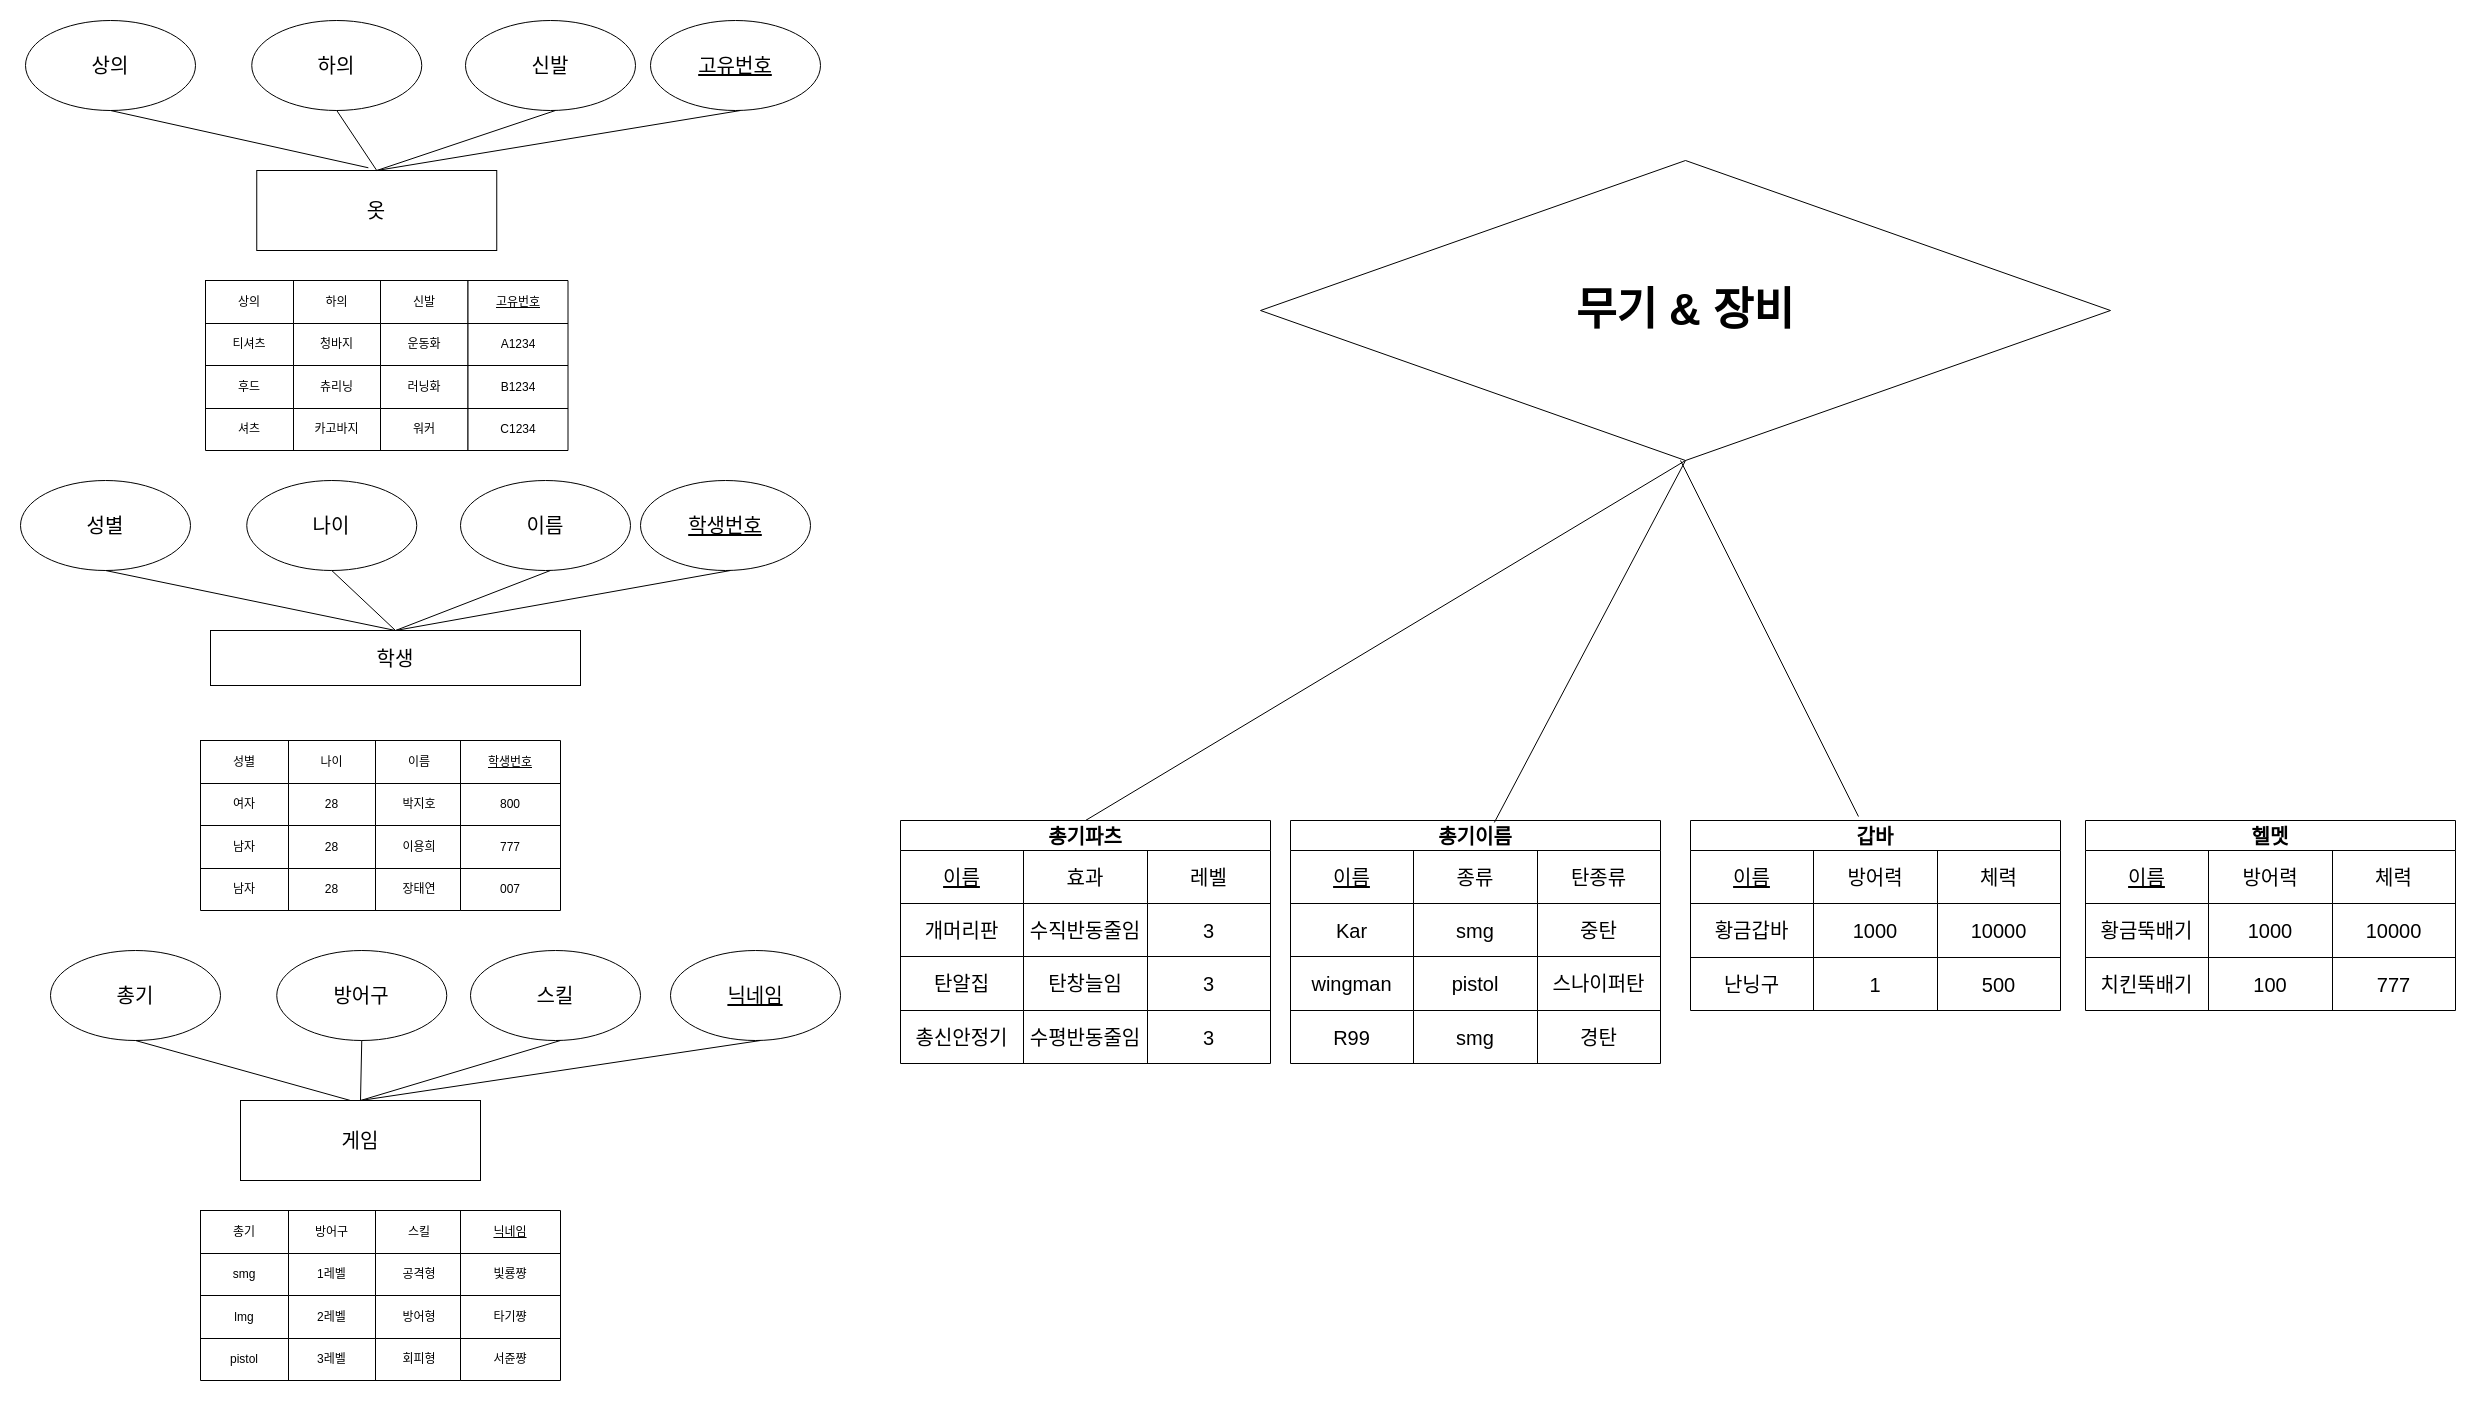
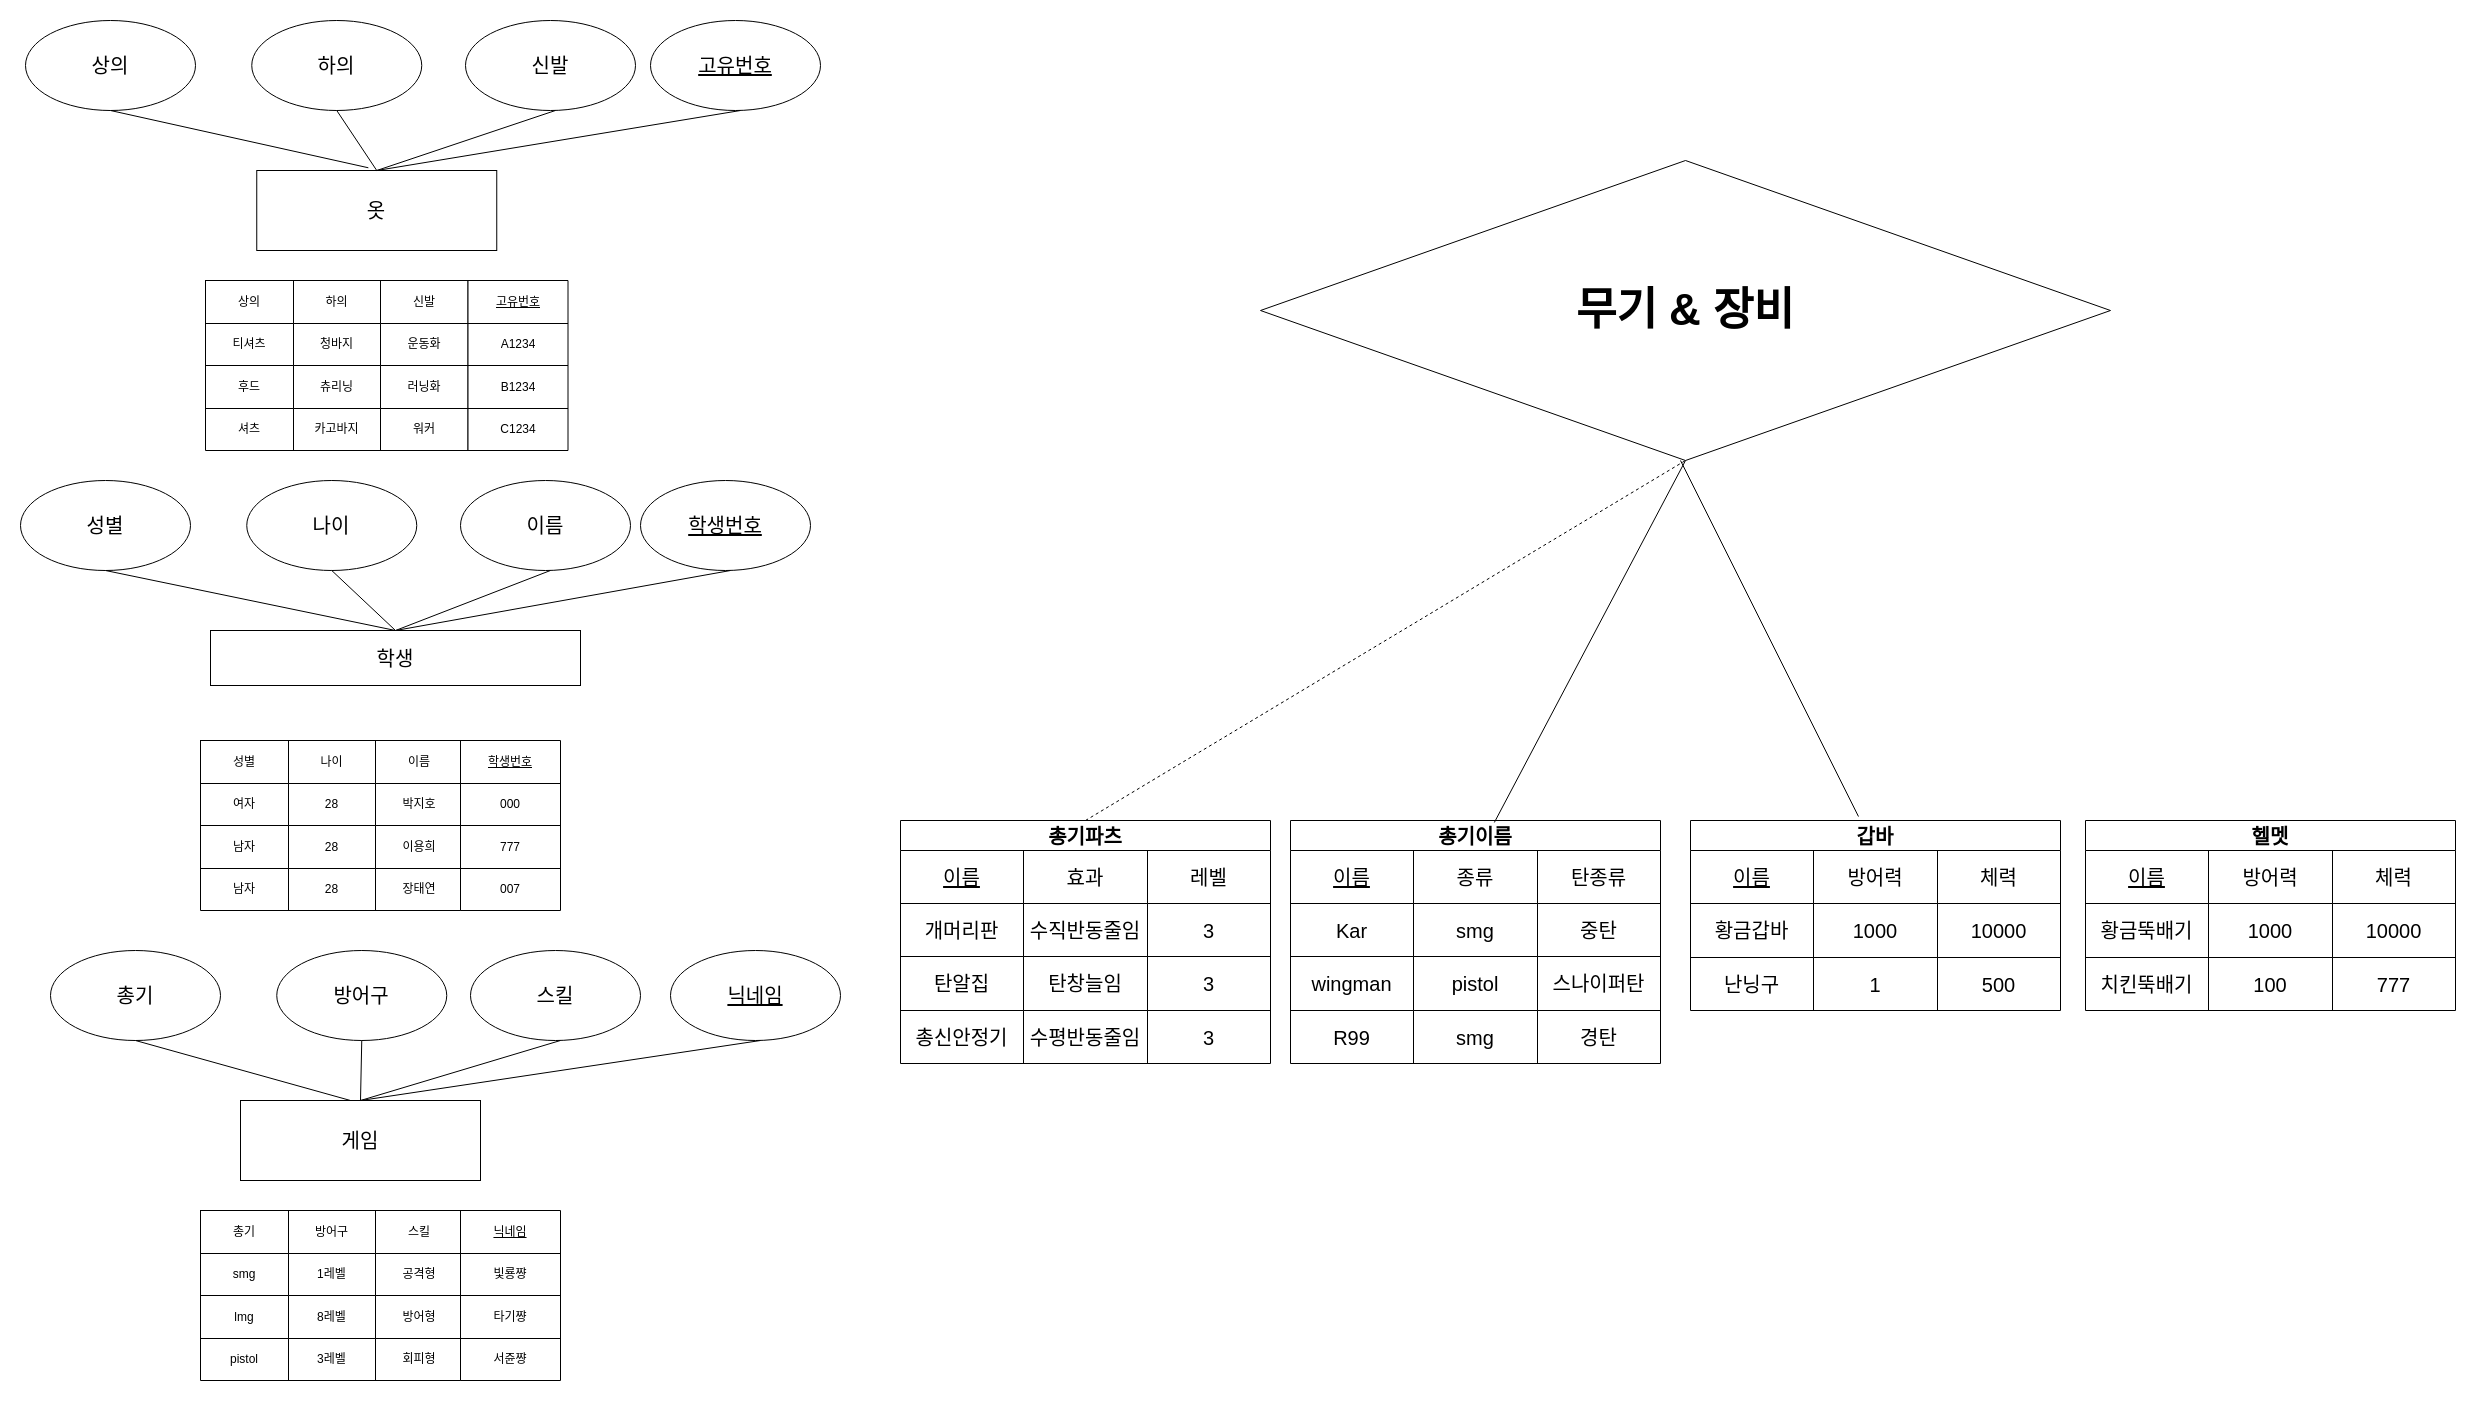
edge "무기 & 장비" -- "총기파츠": style solid -> dashed
node "800": label "800" -> "000"
node "2레벨": label "2레벨" -> "8레벨"
